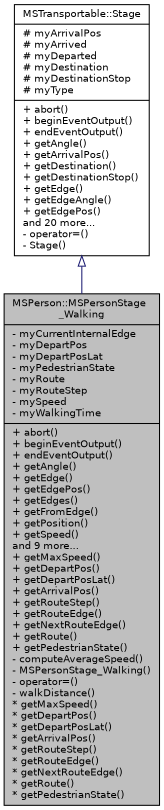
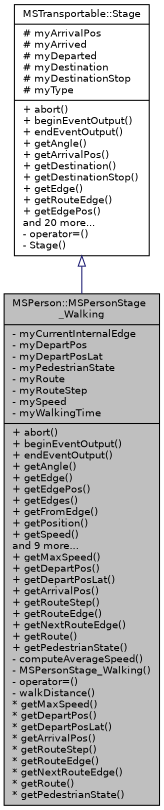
node "MSTransportable::Stage": text "+ getEdgeAngle()" -> "+ getRouteEdge()"
